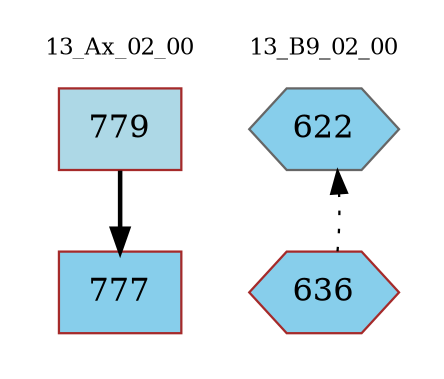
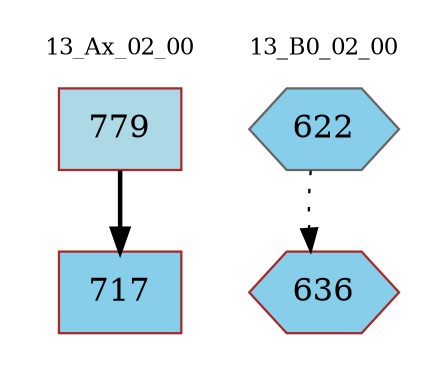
cluster "13_B9_02_00": label "13_B9_02_00" -> "13_B0_02_00"
edge "636" -> "622": reversed
node "777": label "777" -> "717"
